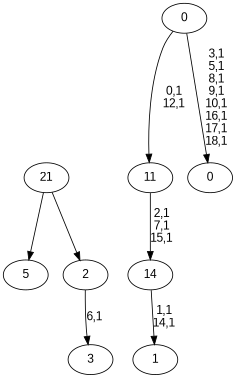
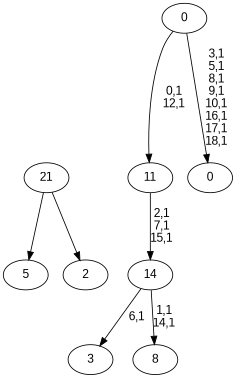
edge "2" -> "3": now "14" -> "3"
node "1": label "1" -> "8"
